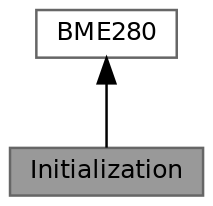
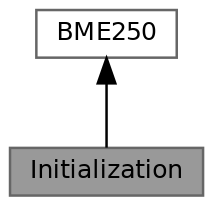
node "BME280": label "BME280" -> "BME250"
